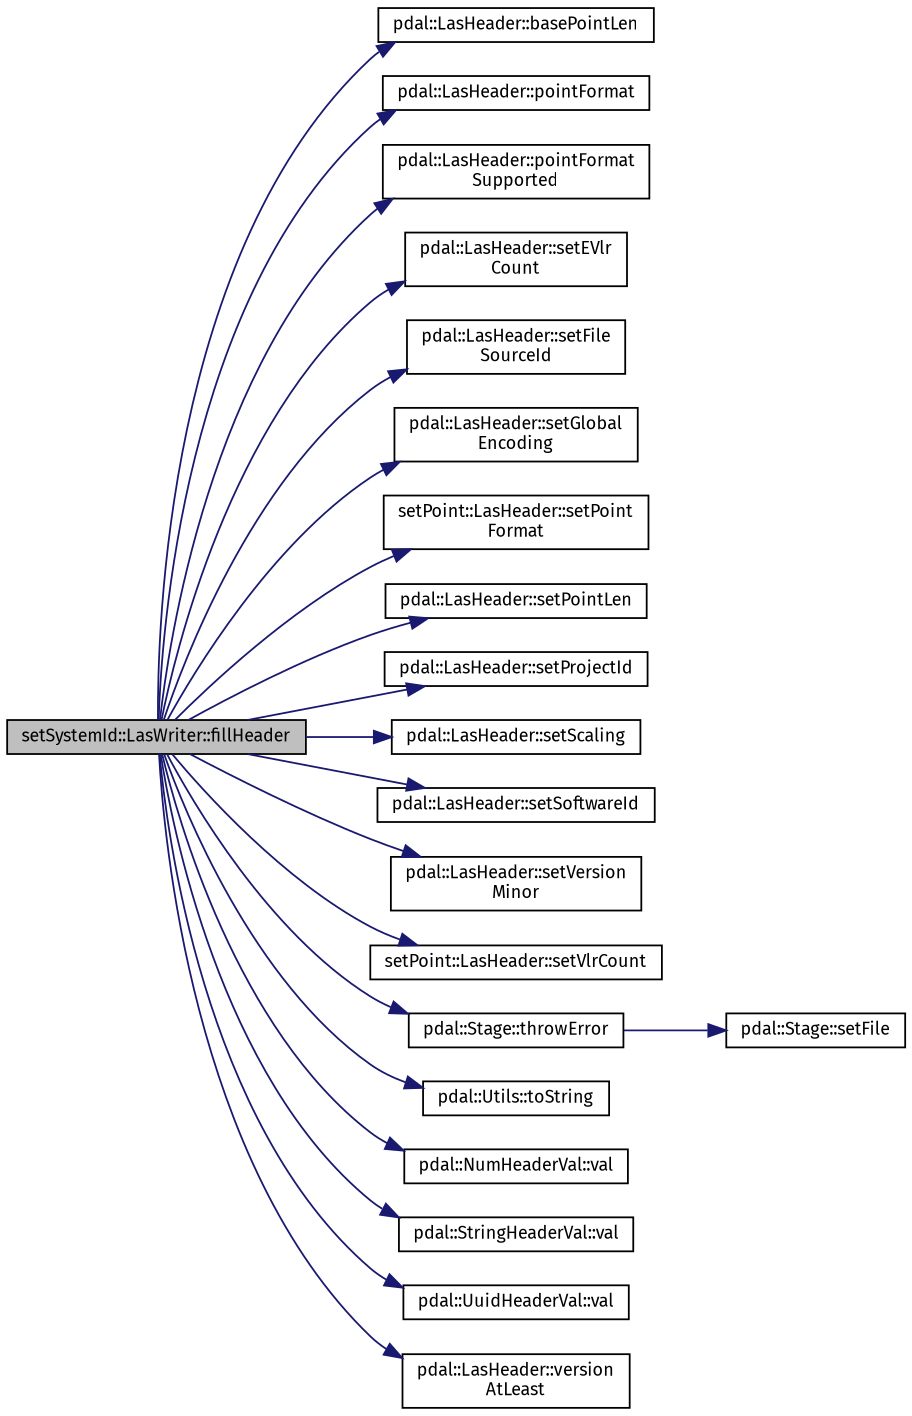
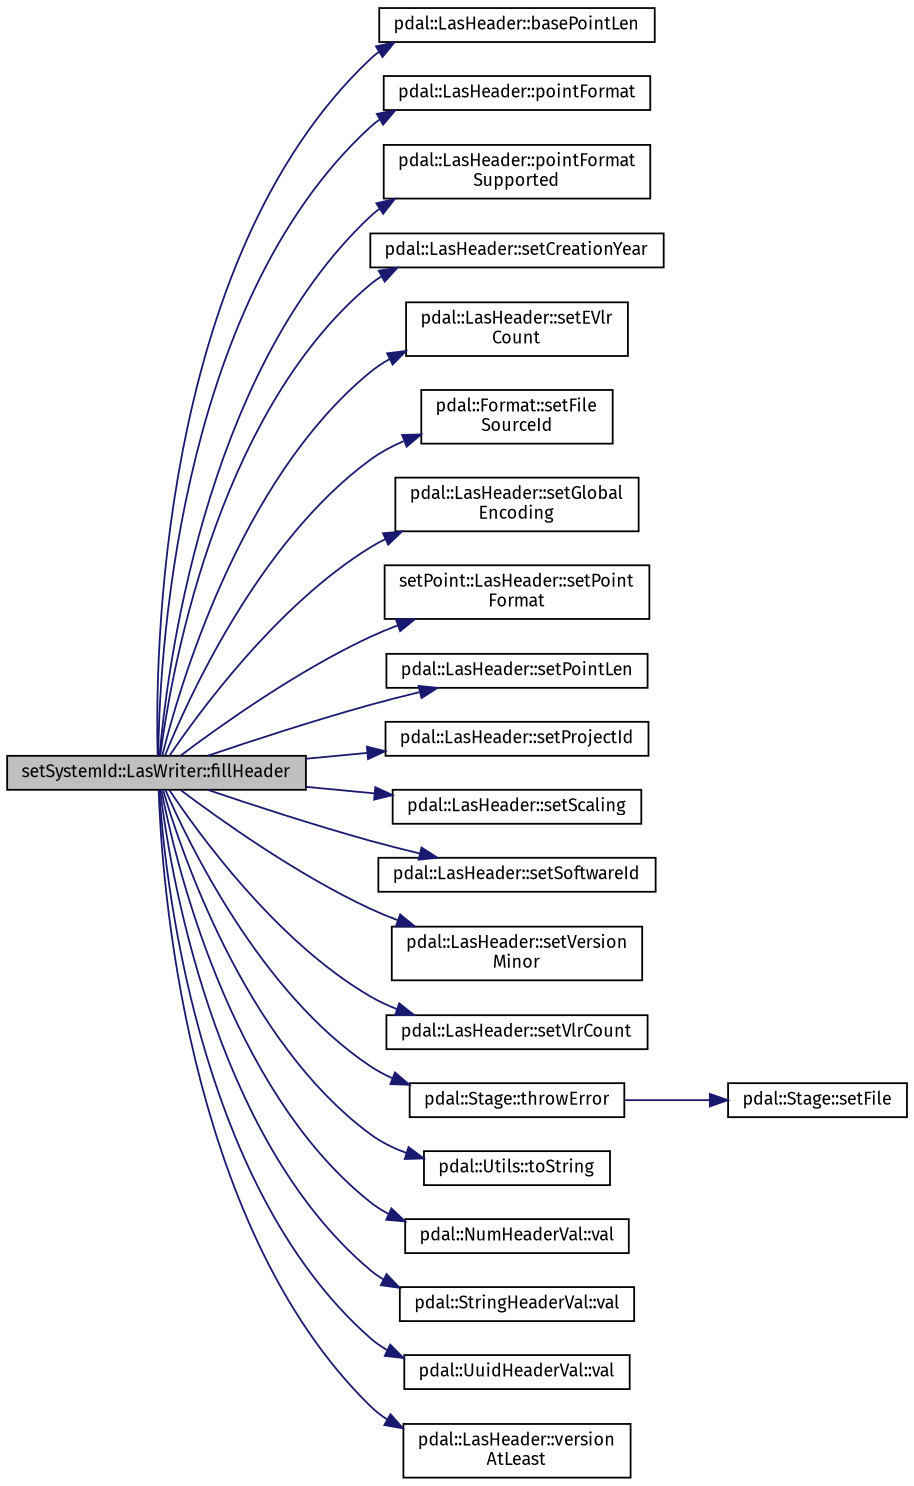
node "pdal::LasHeader::setCreationYear": added
node "pdal::LasHeader::setFile SourceId": label "pdal::LasHeader::setFile SourceId" -> "pdal::Format::setFile SourceId"
node "setPoint::LasHeader::setVlrCount": label "setPoint::LasHeader::setVlrCount" -> "pdal::LasHeader::setVlrCount"
